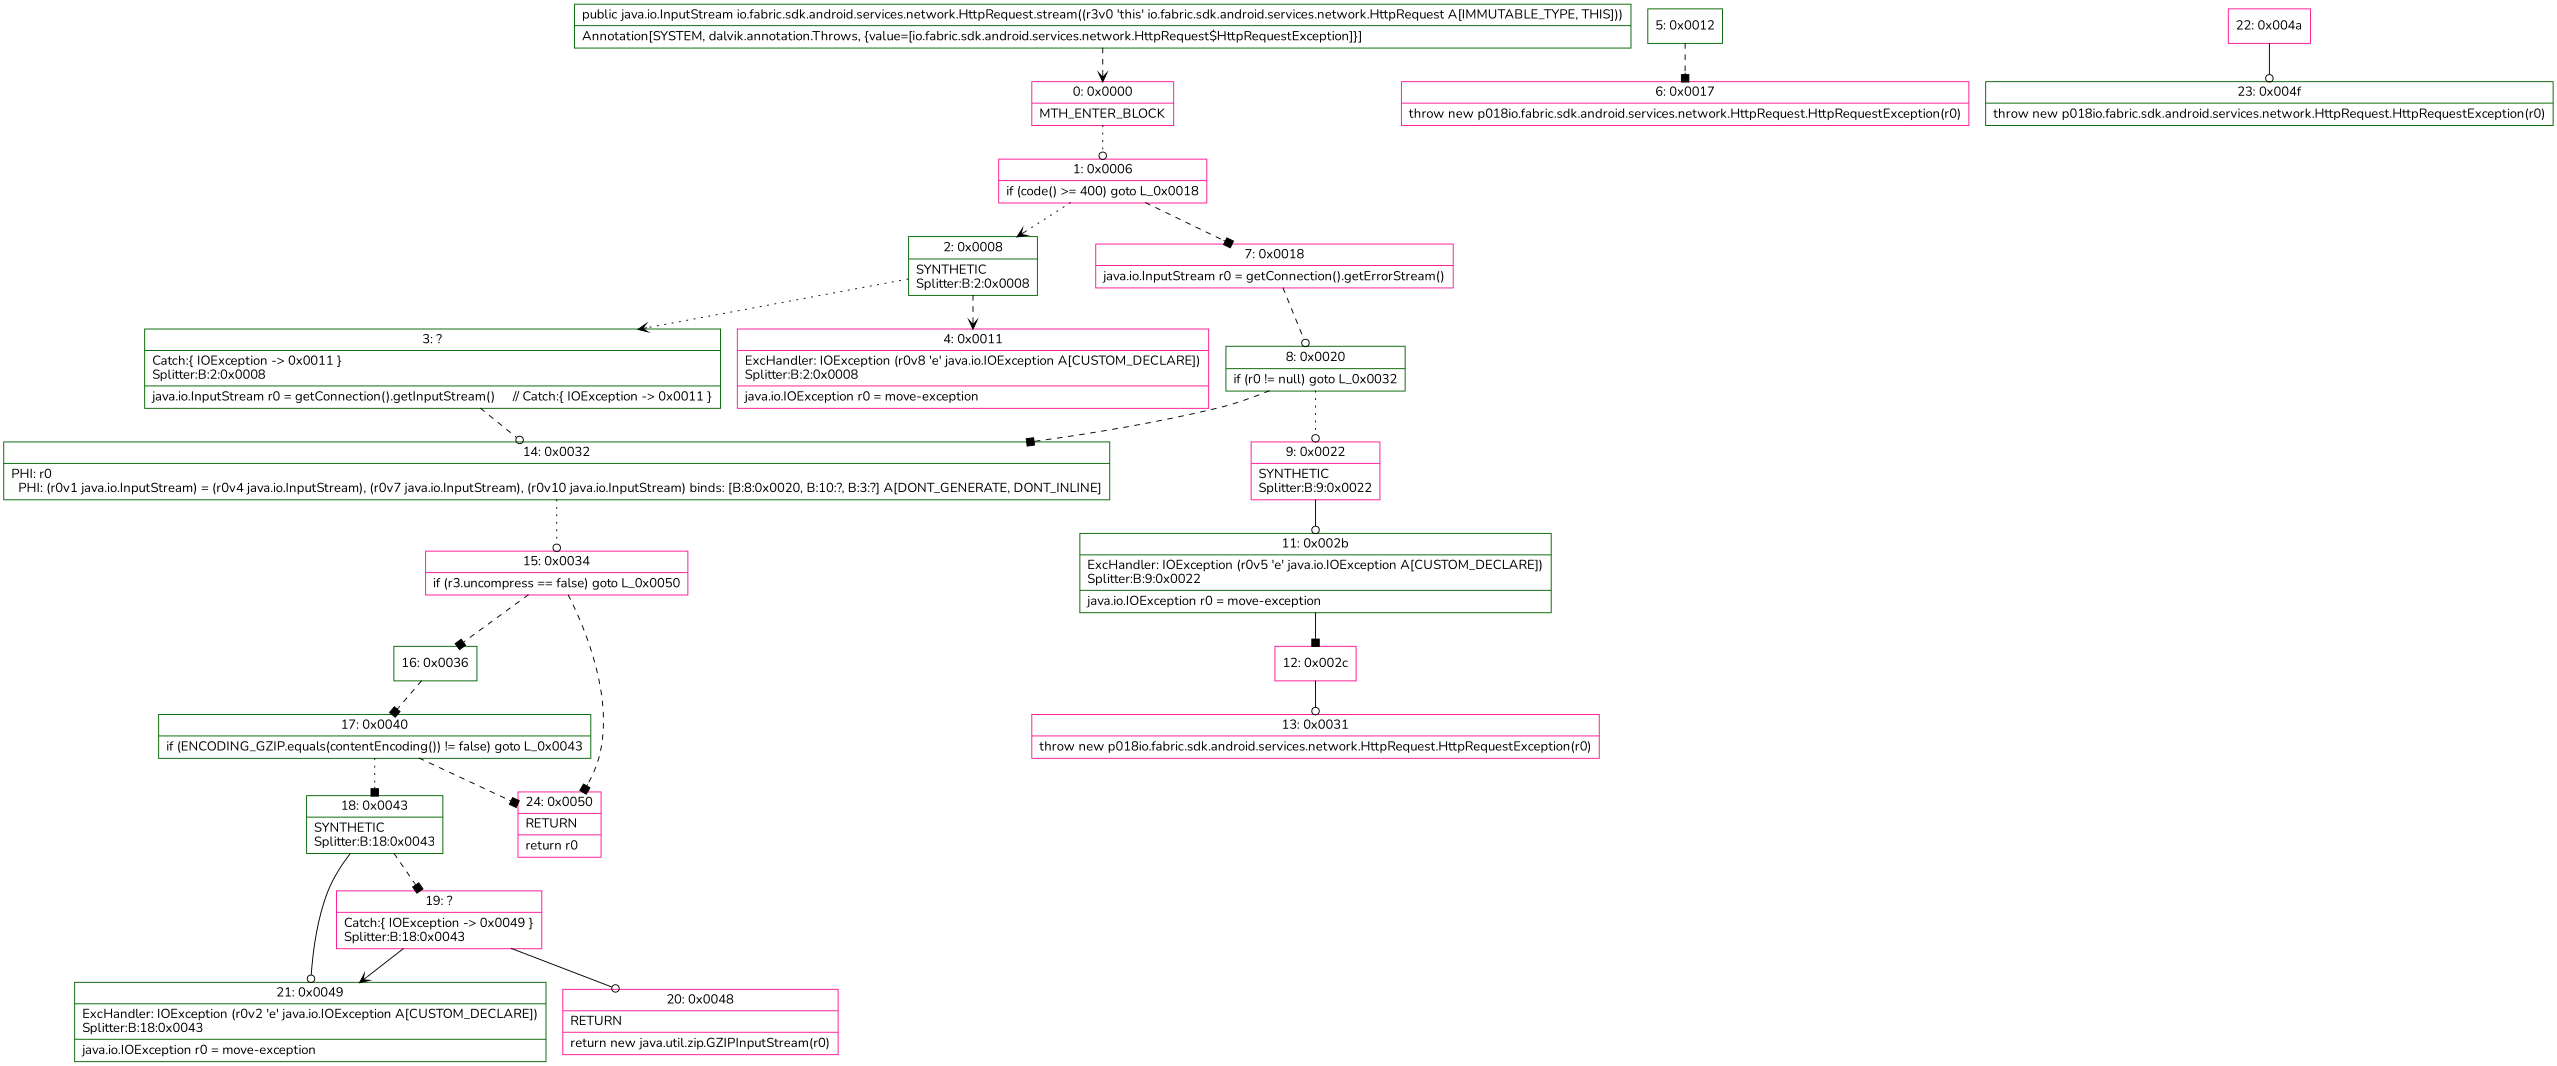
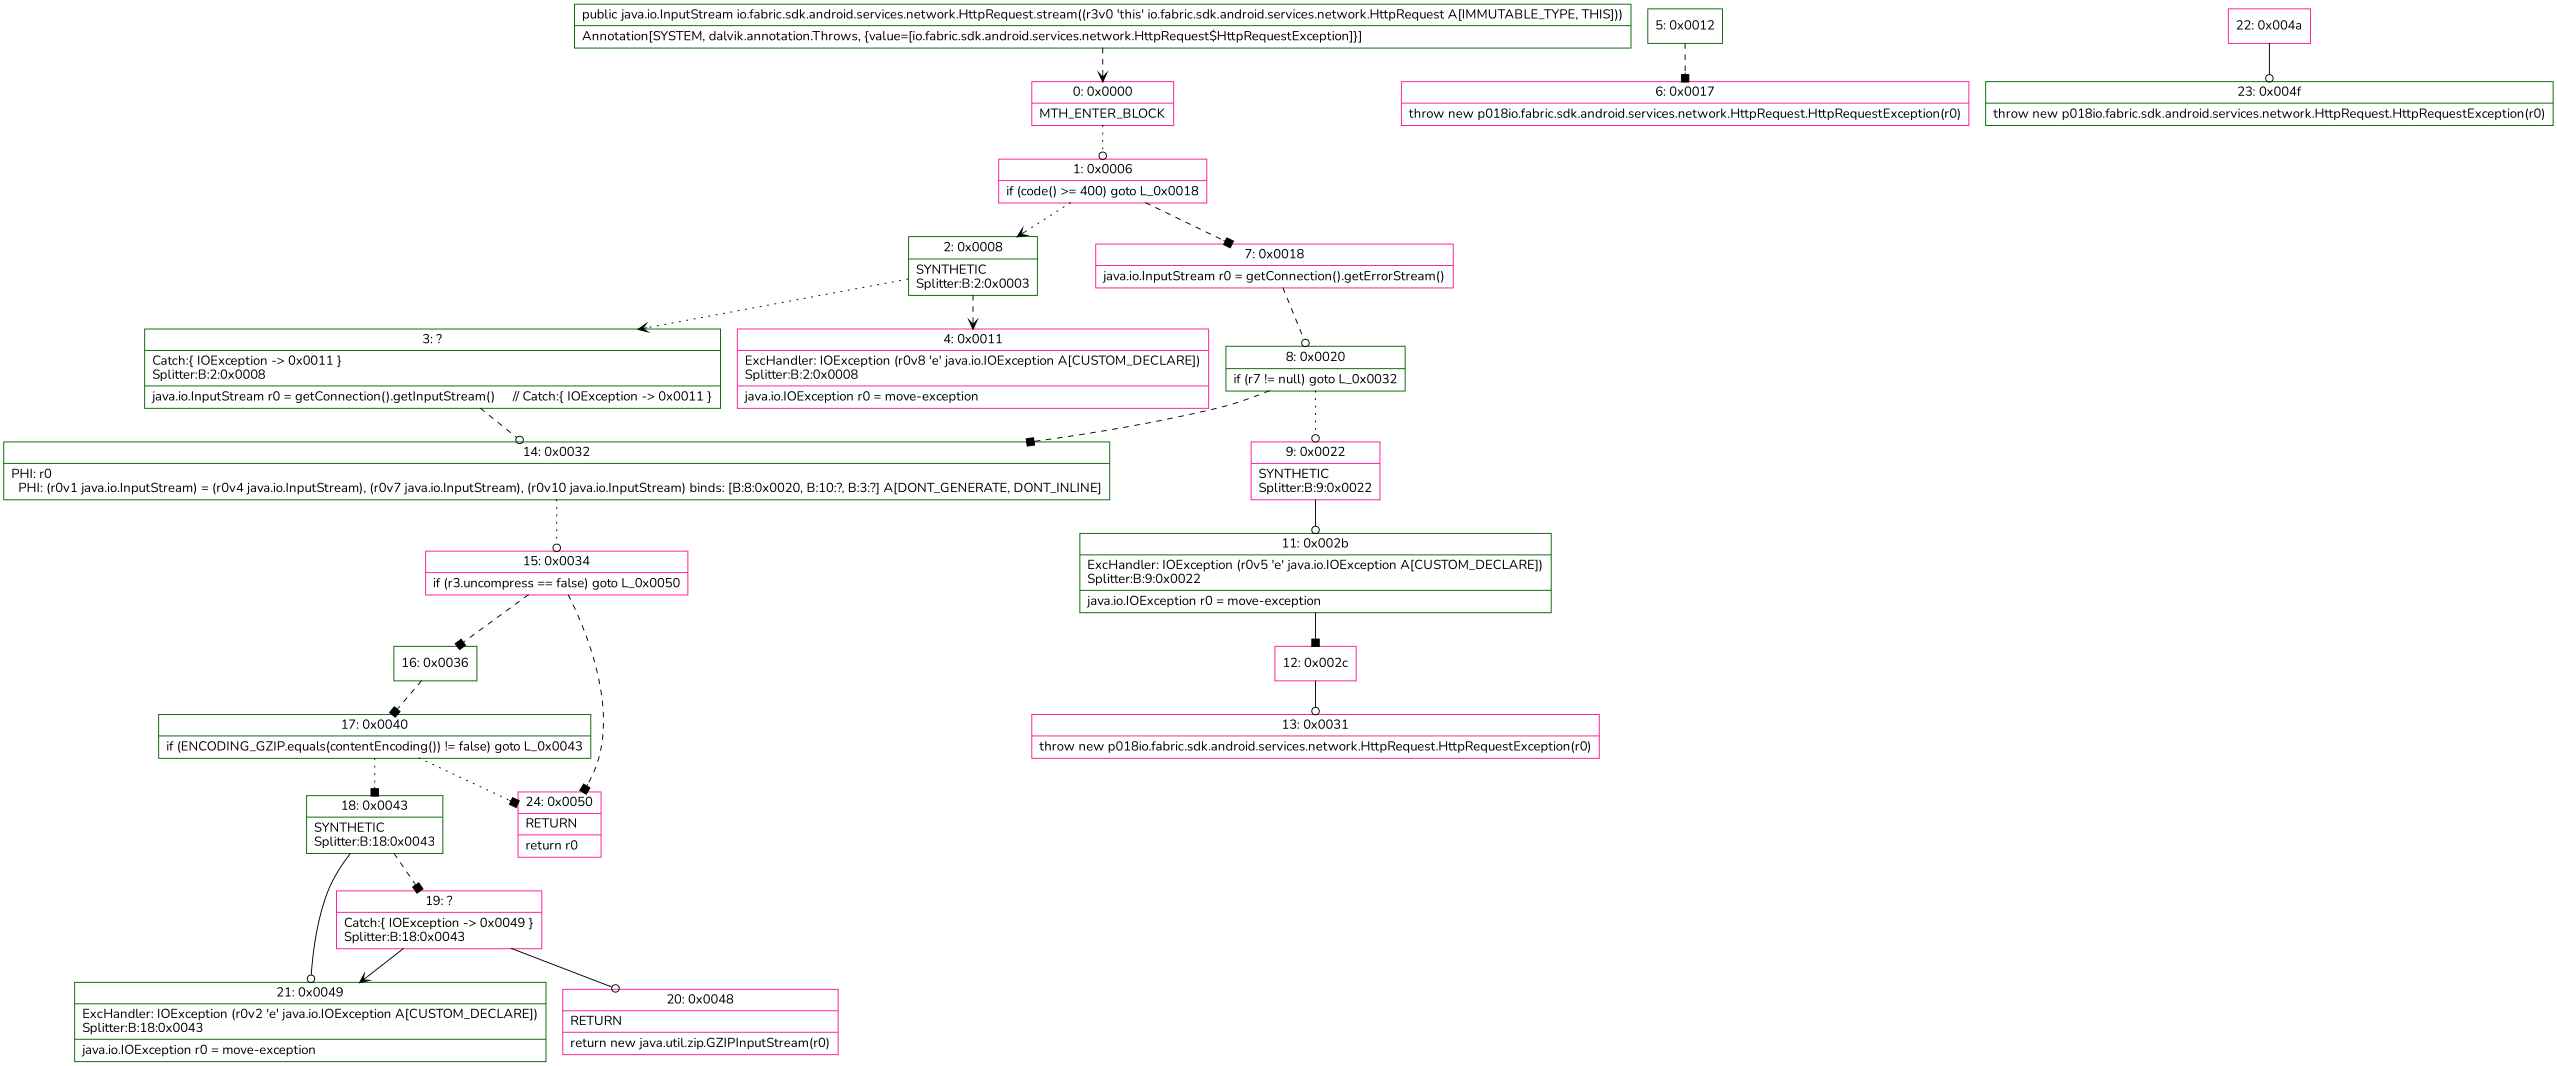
node "2: 0x0008": text "Splitter:B:2:0x0008" -> "Splitter:B:2:0x0003"
node "8: 0x0020": text "if (r0 != null) goto L_0x0032" -> "if (r7 != null) goto L_0x0032"
edge "17: 0x0040" -> "24: 0x0050": style dashed -> dotted
